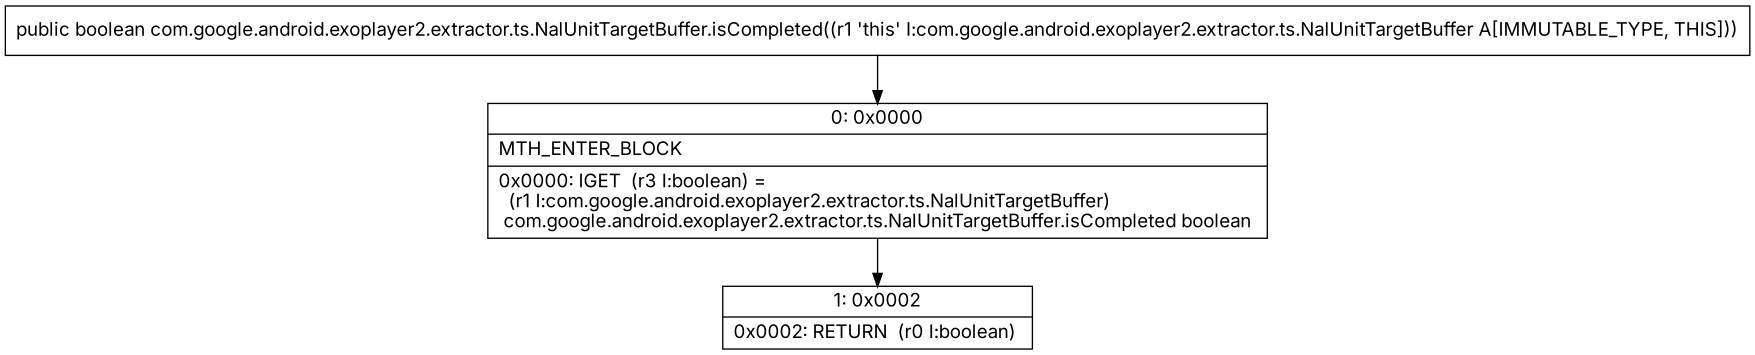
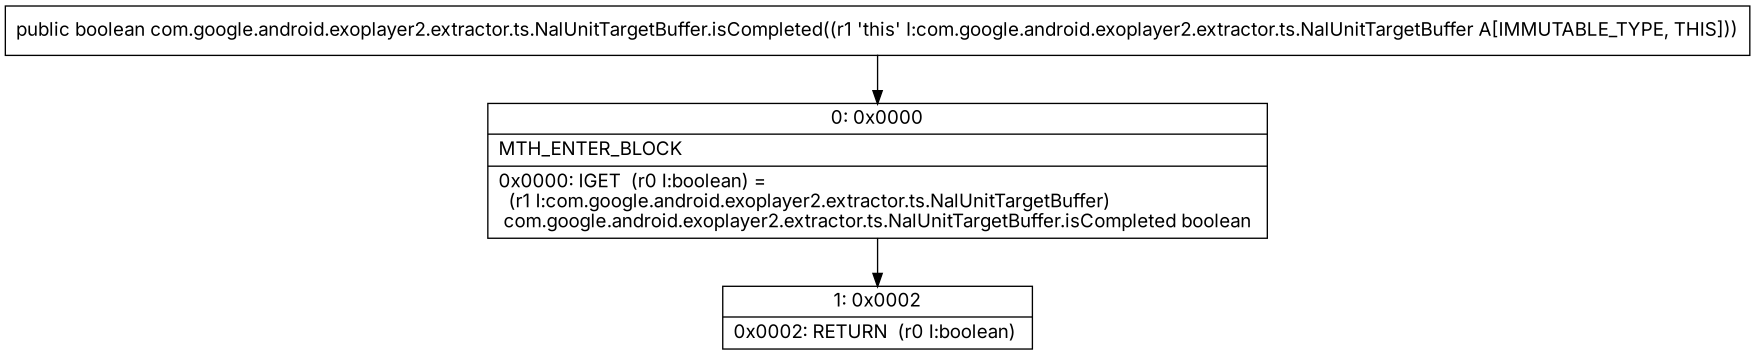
node "0: 0x0000": text "0x0000: IGET  (r3 I:boolean) =" -> "0x0000: IGET  (r0 I:boolean) ="
